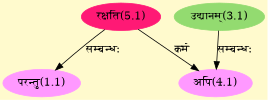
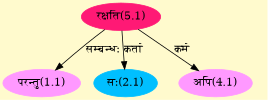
node "उद्यानम्(3.1)": removed
node "सः(2.1)": added
